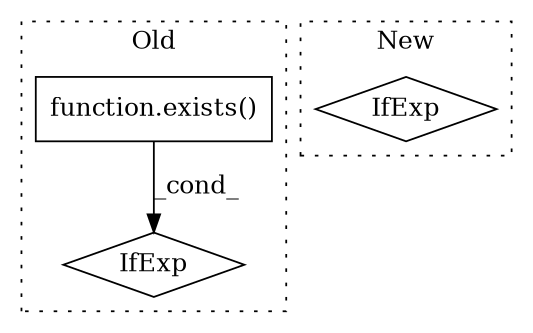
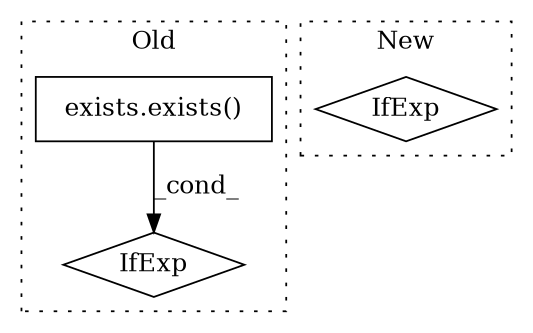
node "function.exists()": label "function.exists()" -> "exists.exists()"
